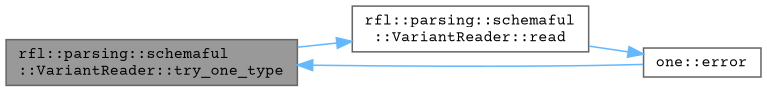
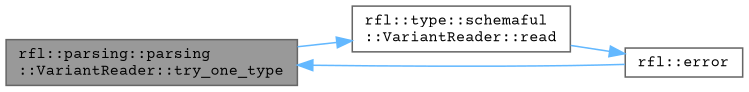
node "rfl::parsing::schemaful ::VariantReader::read": label "rfl::parsing::schemaful ::VariantReader::read" -> "rfl::type::schemaful ::VariantReader::read"
node "rfl::parsing::schemaful ::VariantReader::try_one_type": label "rfl::parsing::schemaful ::VariantReader::try_one_type" -> "rfl::parsing::parsing ::VariantReader::try_one_type"
node "one::error": label "one::error" -> "rfl::error"
